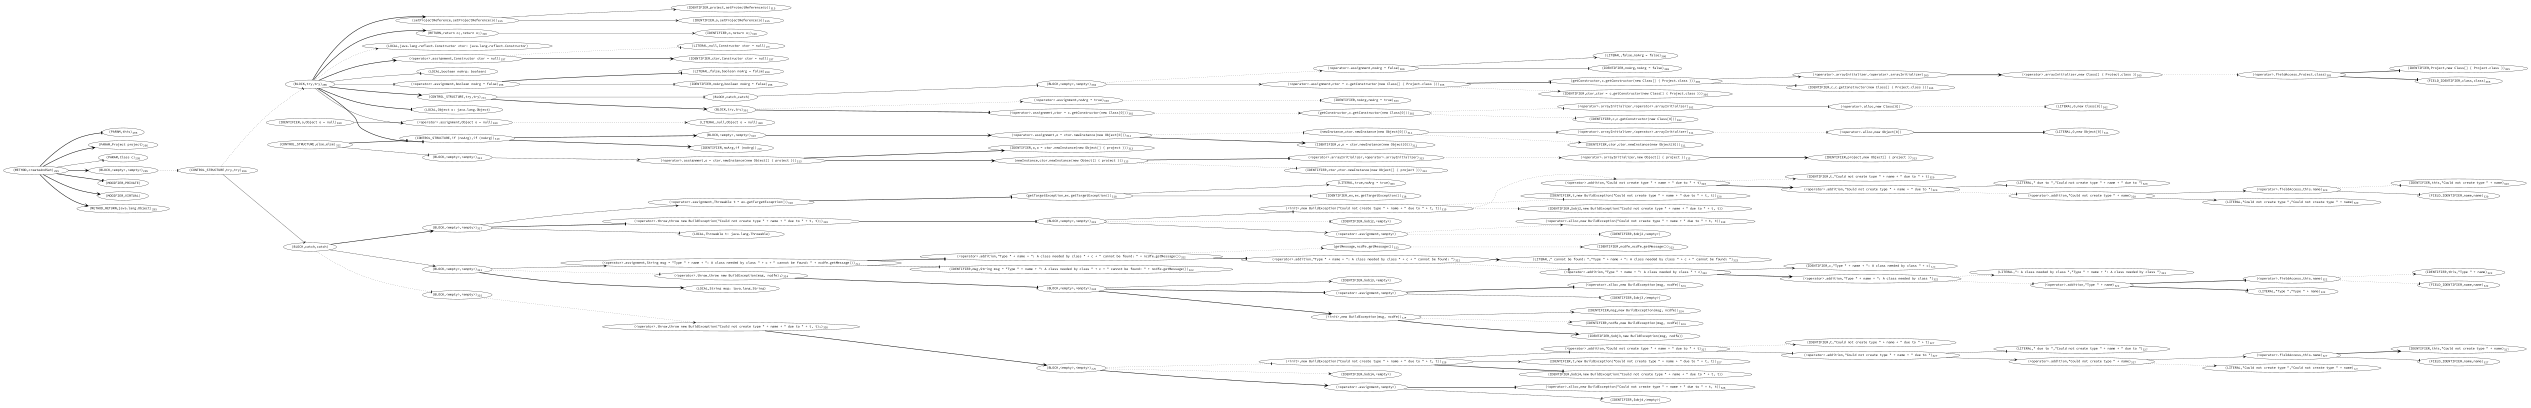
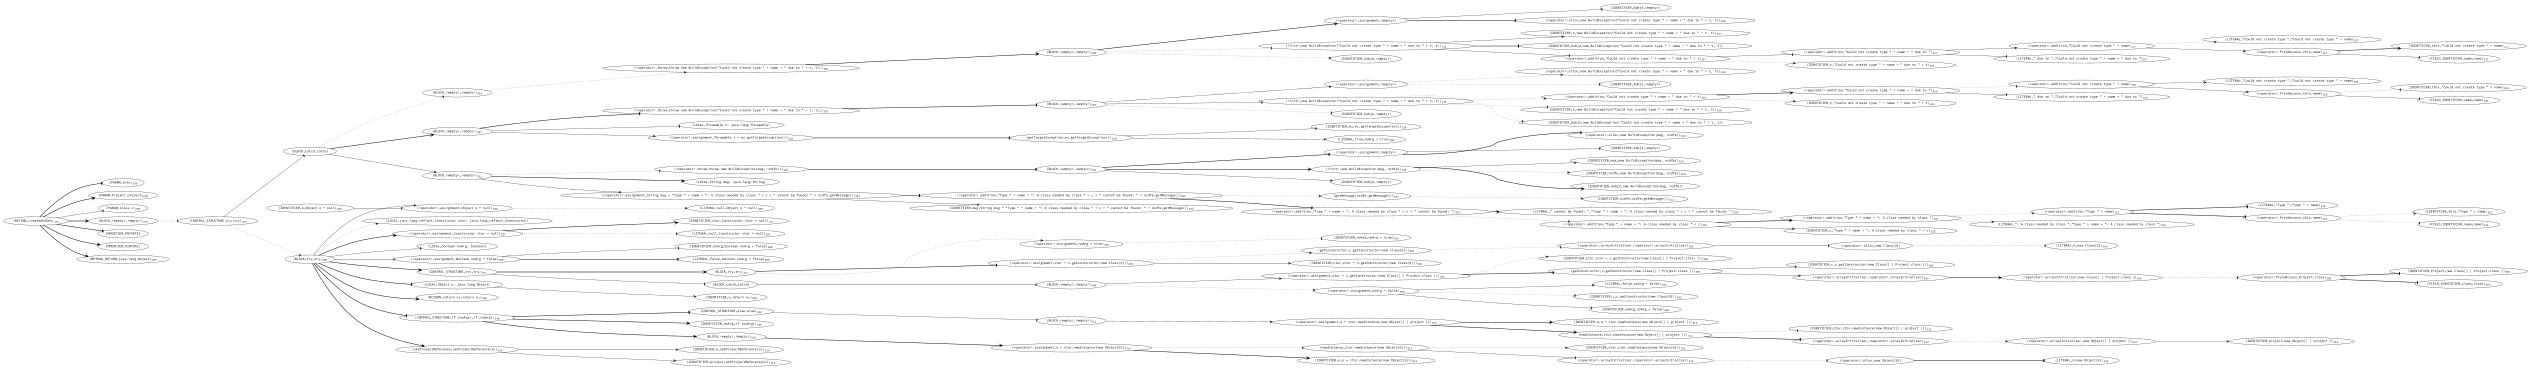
edge "(RETURN,return o;,return o;)" -> "(IDENTIFIER,o,return o;)": now "(LOCAL,Object o: java.lang.Object)" -> "(IDENTIFIER,o,return o;)"
edge "(getConstructor,c.getConstructor(new Class[0]))" -> "(IDENTIFIER,c,c.getConstructor(new Class[0]))": now "(<operator>.assignment,noArg = false)" -> "(IDENTIFIER,c,c.getConstructor(new Class[0]))"
edge "(CONTROL_STRUCTURE,else,else)" -> "(CONTROL_STRUCTURE,if (noArg),if (noArg))": reversed
edge "(<operator>.arrayInitializer,new Object[] { project })" -> "(IDENTIFIER,project,new Object[] { project })": style bold -> solid
node "(IDENTIFIER,ctor,ctor = c.getConstructor(new Class[0]))": added
